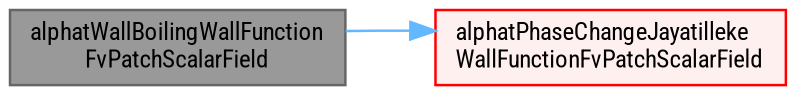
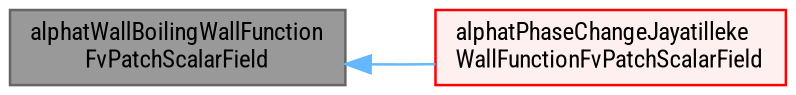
edge "alphatWallBoilingWallFunction FvPatchScalarField" -> "alphatPhaseChangeJayatilleke WallFunctionFvPatchScalarField": reversed
